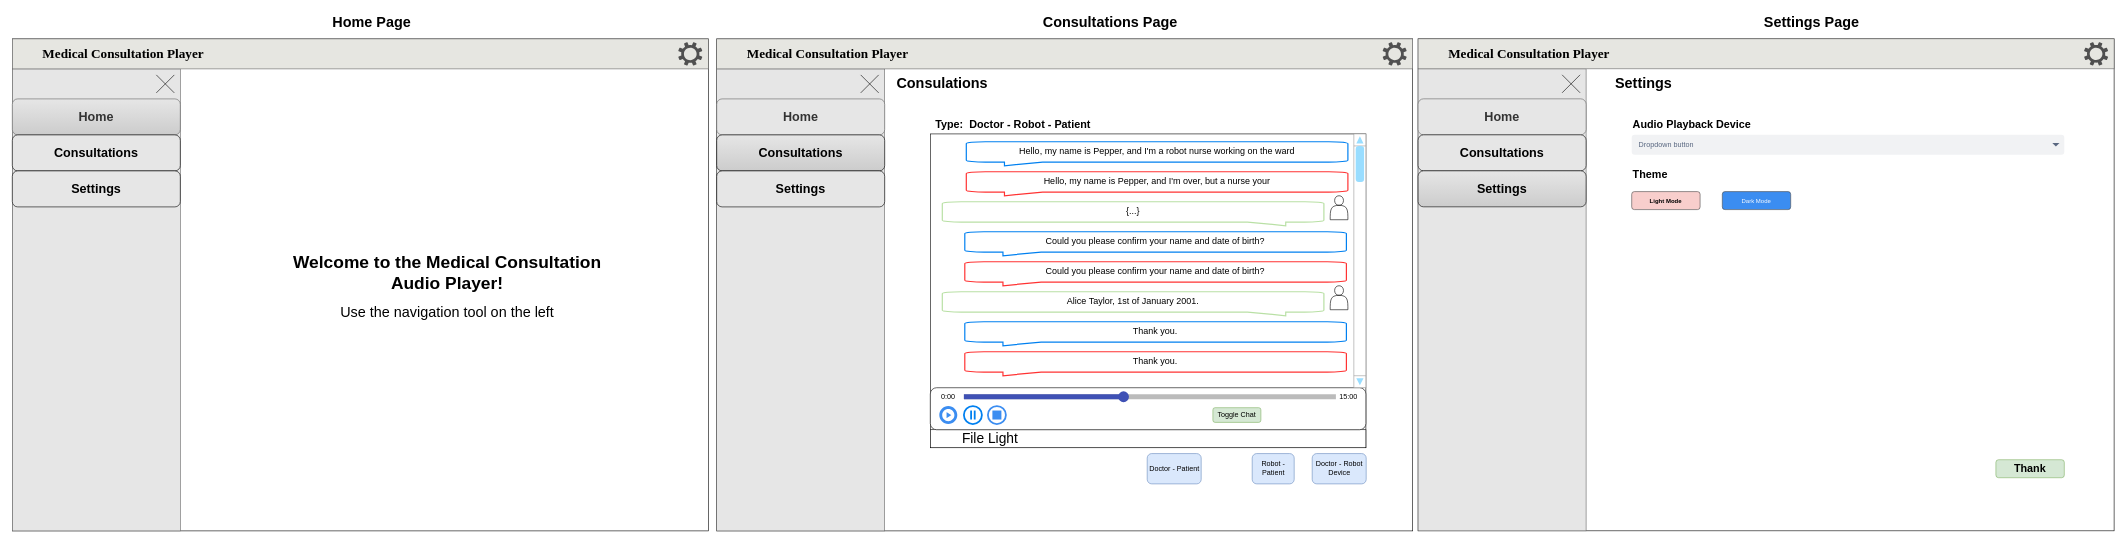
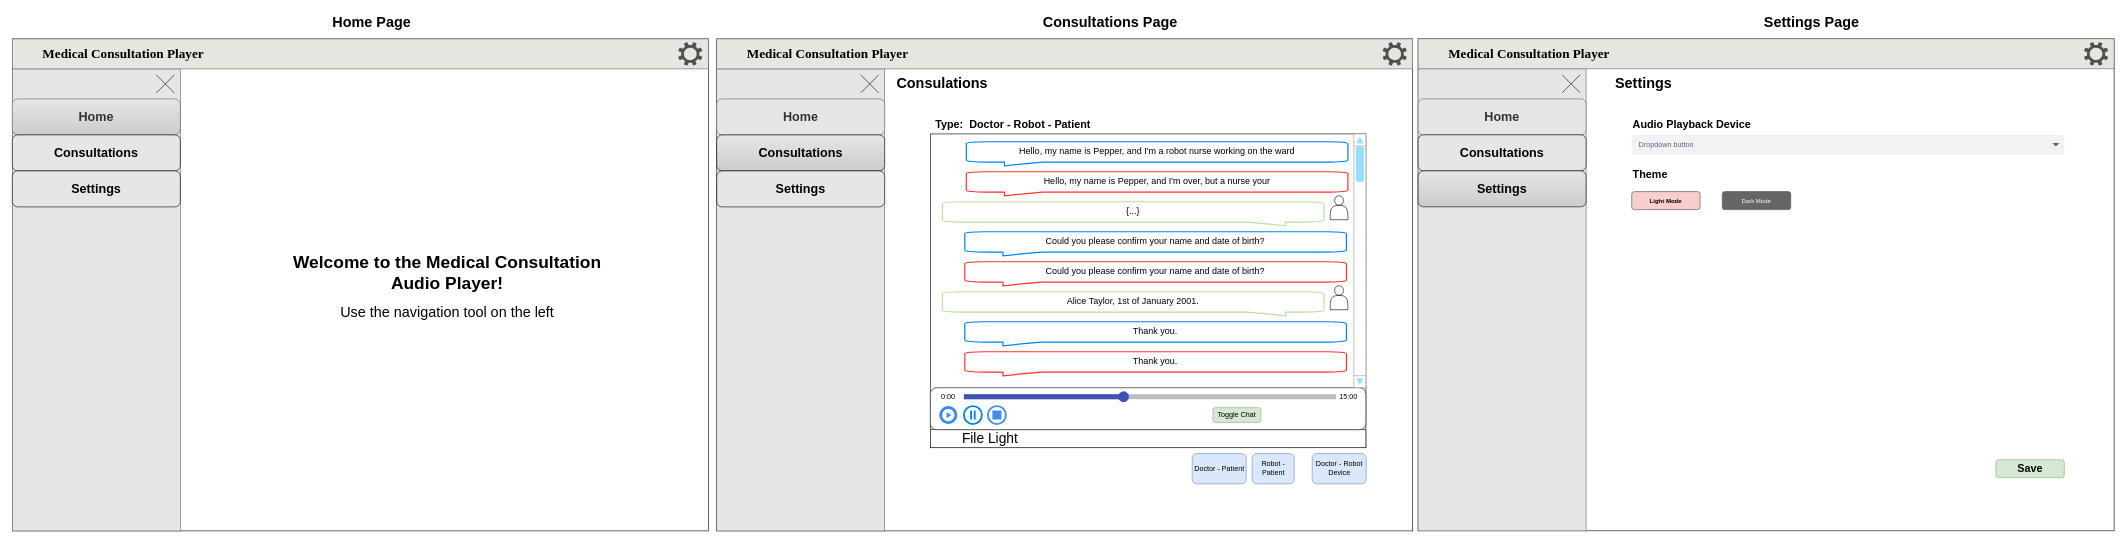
node "Dark Mode": fillcolor #3b8df1 -> #666666
node "Thank": label "Thank" -> "Save"
node "Doctor - Patient": moved (1174, 469) -> (1219, 469)
